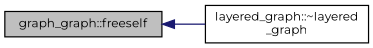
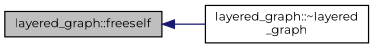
node "graph_graph::freeself": label "graph_graph::freeself" -> "layered_graph::freeself"
